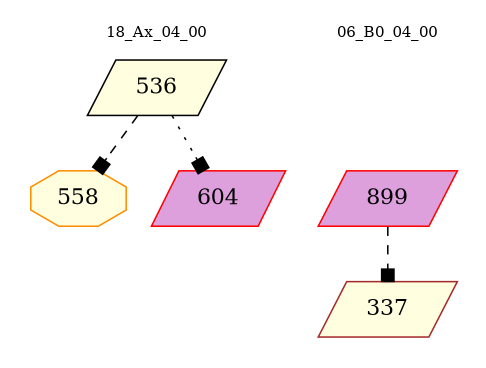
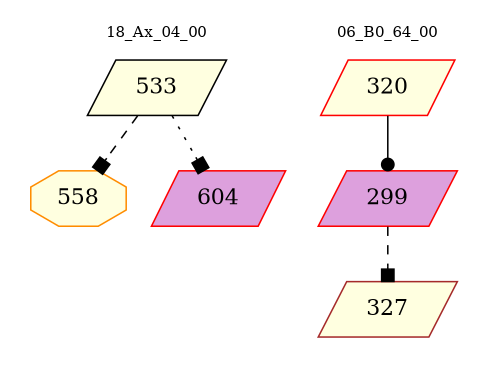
cluster "06_B0_04_00": label "06_B0_04_00" -> "06_B0_64_00"
node "536": label "536" -> "533"
node "320": added
node "899": label "899" -> "299"
node "337": label "337" -> "327"
